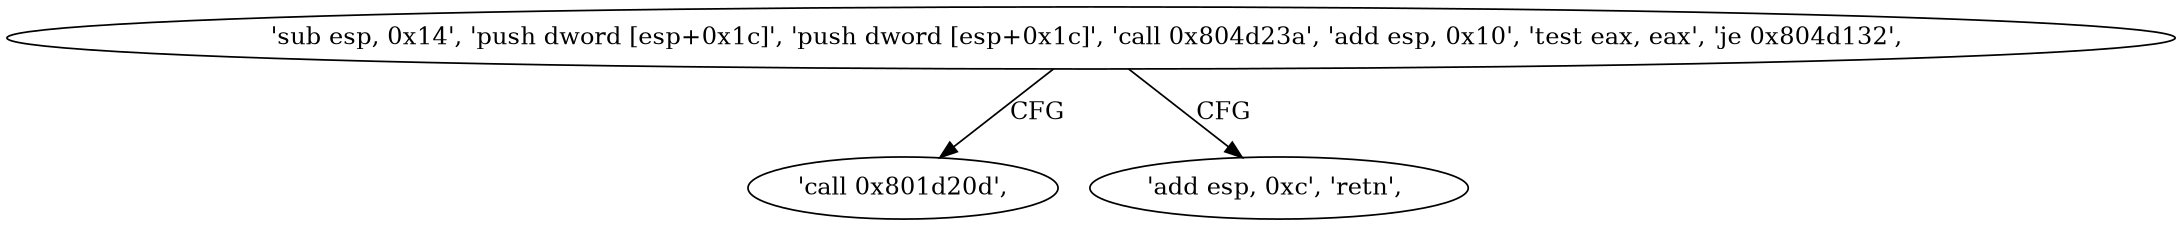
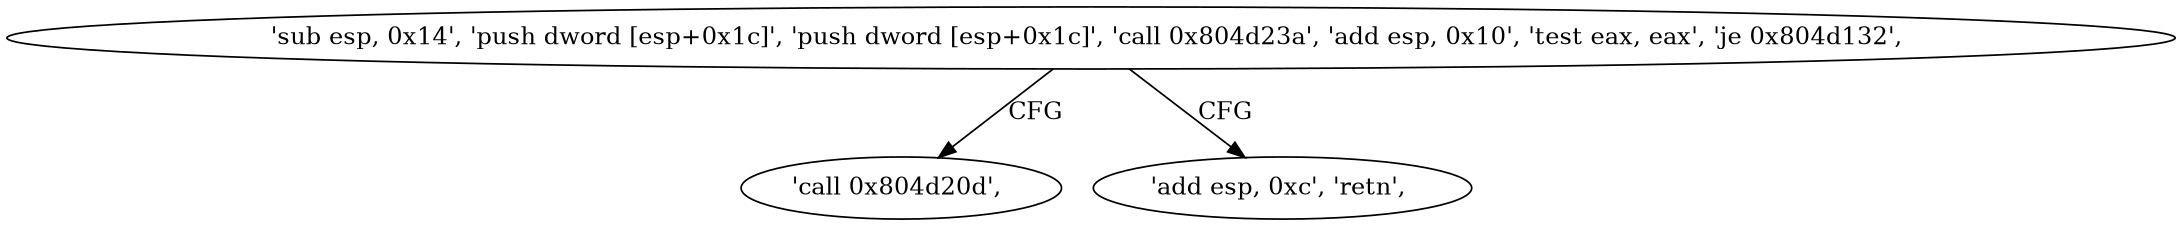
node "'call 0x801d20d',": label "'call 0x801d20d'," -> "'call 0x804d20d',"
